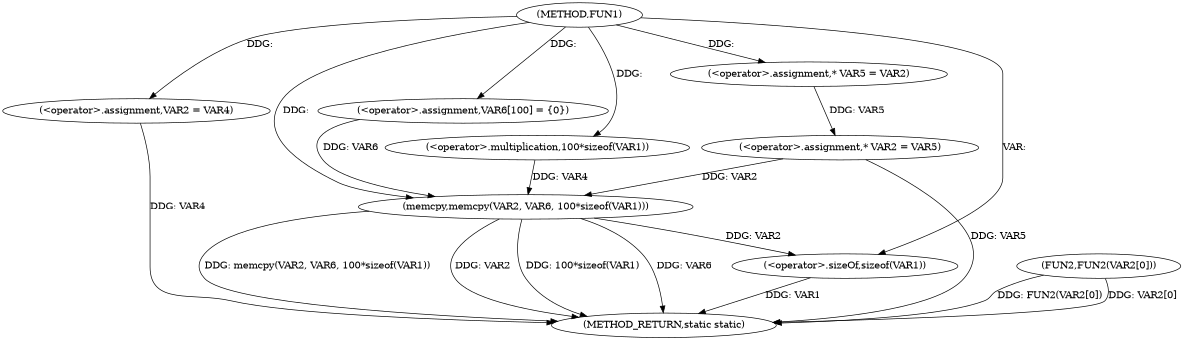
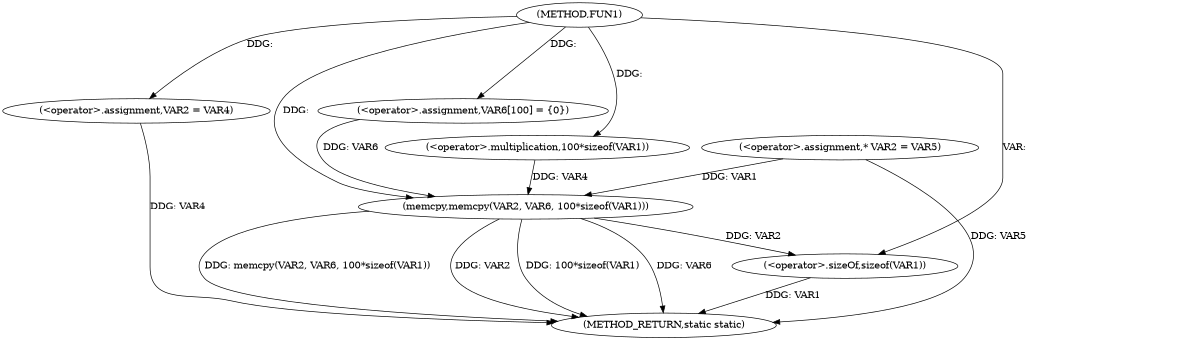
node "(<operator>.assignment,* VAR5 = VAR2)": removed
edge "(<operator>.assignment,* VAR2 = VAR5)" -> "(memcpy,memcpy(VAR2, VAR6, 100*sizeof(VAR1)))": label "DDG: VAR2" -> "DDG: VAR1"
node "(FUN2,FUN2(VAR2[0]))": removed
